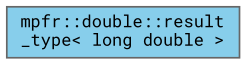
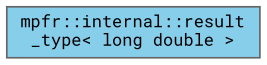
node "mpfr::double::result _type< long double >": label "mpfr::double::result _type< long double >" -> "mpfr::internal::result _type< long double >"
